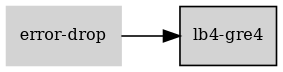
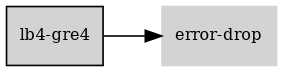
edge "error-drop" -> "lb4-gre4": reversed
